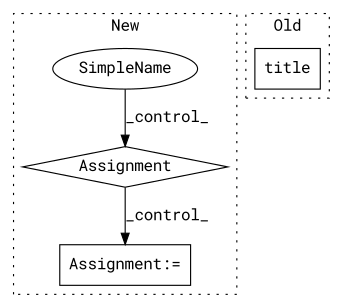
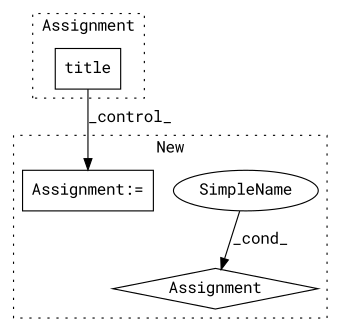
cluster "Old": label "Old" -> "Assignment"
edge "SimpleName" -> "Assignment": label "_control_" -> "_cond_"
edge "Assignment" -> "Assignment:=": now "title" -> "Assignment:="
